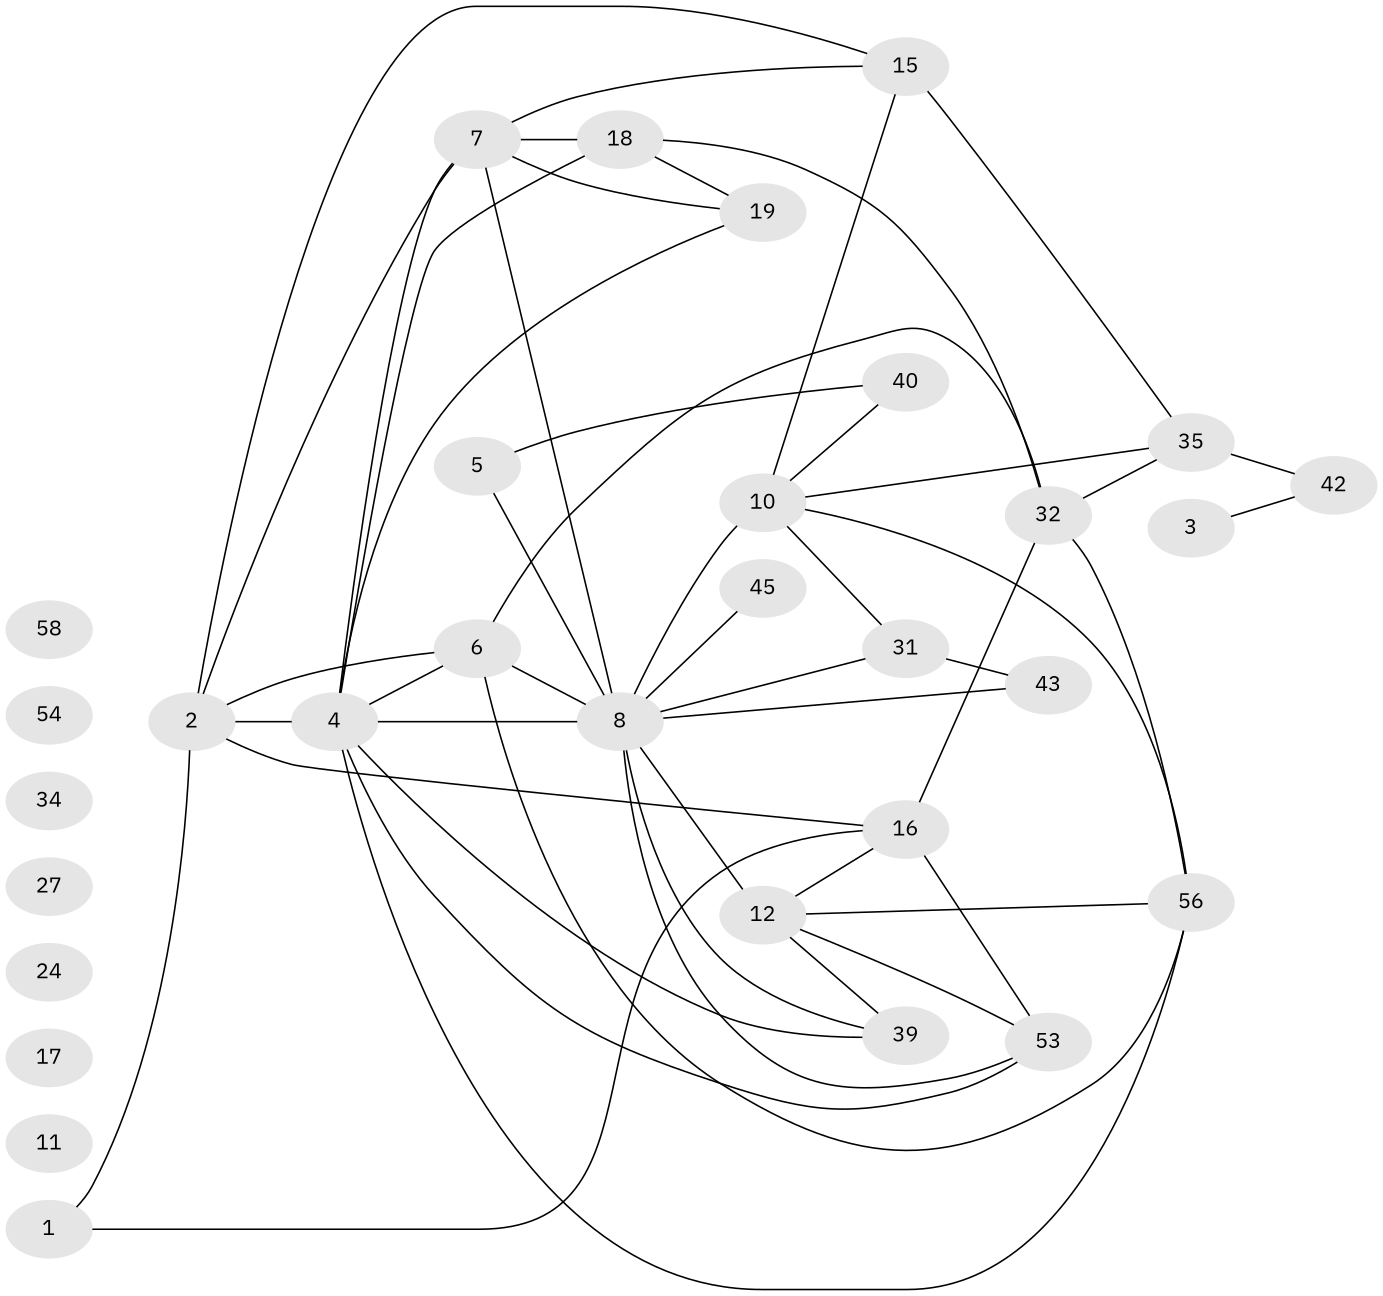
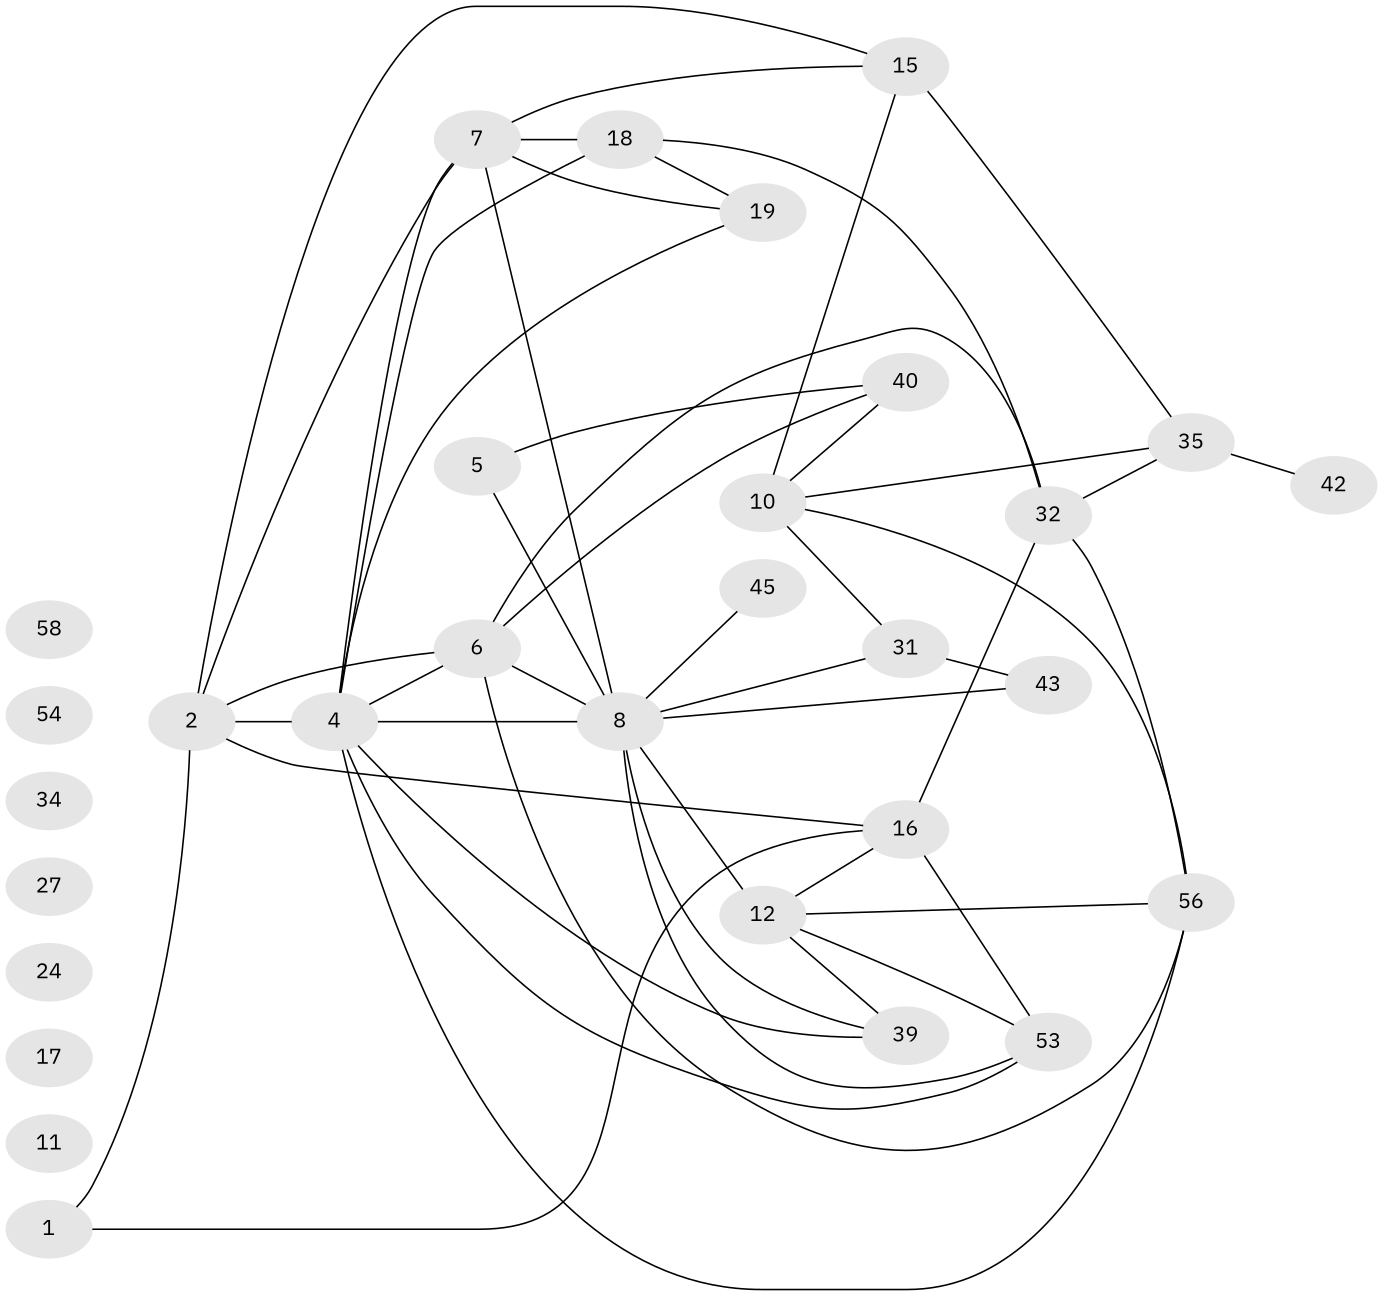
edge "40" -- "6": added
node "3": removed
edge "10" -- "8": removed
